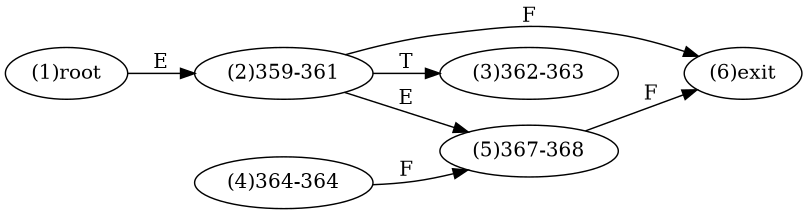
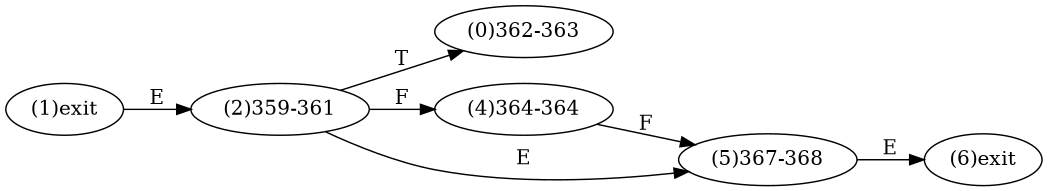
edge "(2)359-361" -> "(6)exit": now "(2)359-361" -> "(4)364-364"
node "(1)root": label "(1)root" -> "(1)exit"
node "(3)362-363": label "(3)362-363" -> "(0)362-363"
edge "(5)367-368" -> "(6)exit": label "F" -> "E"
